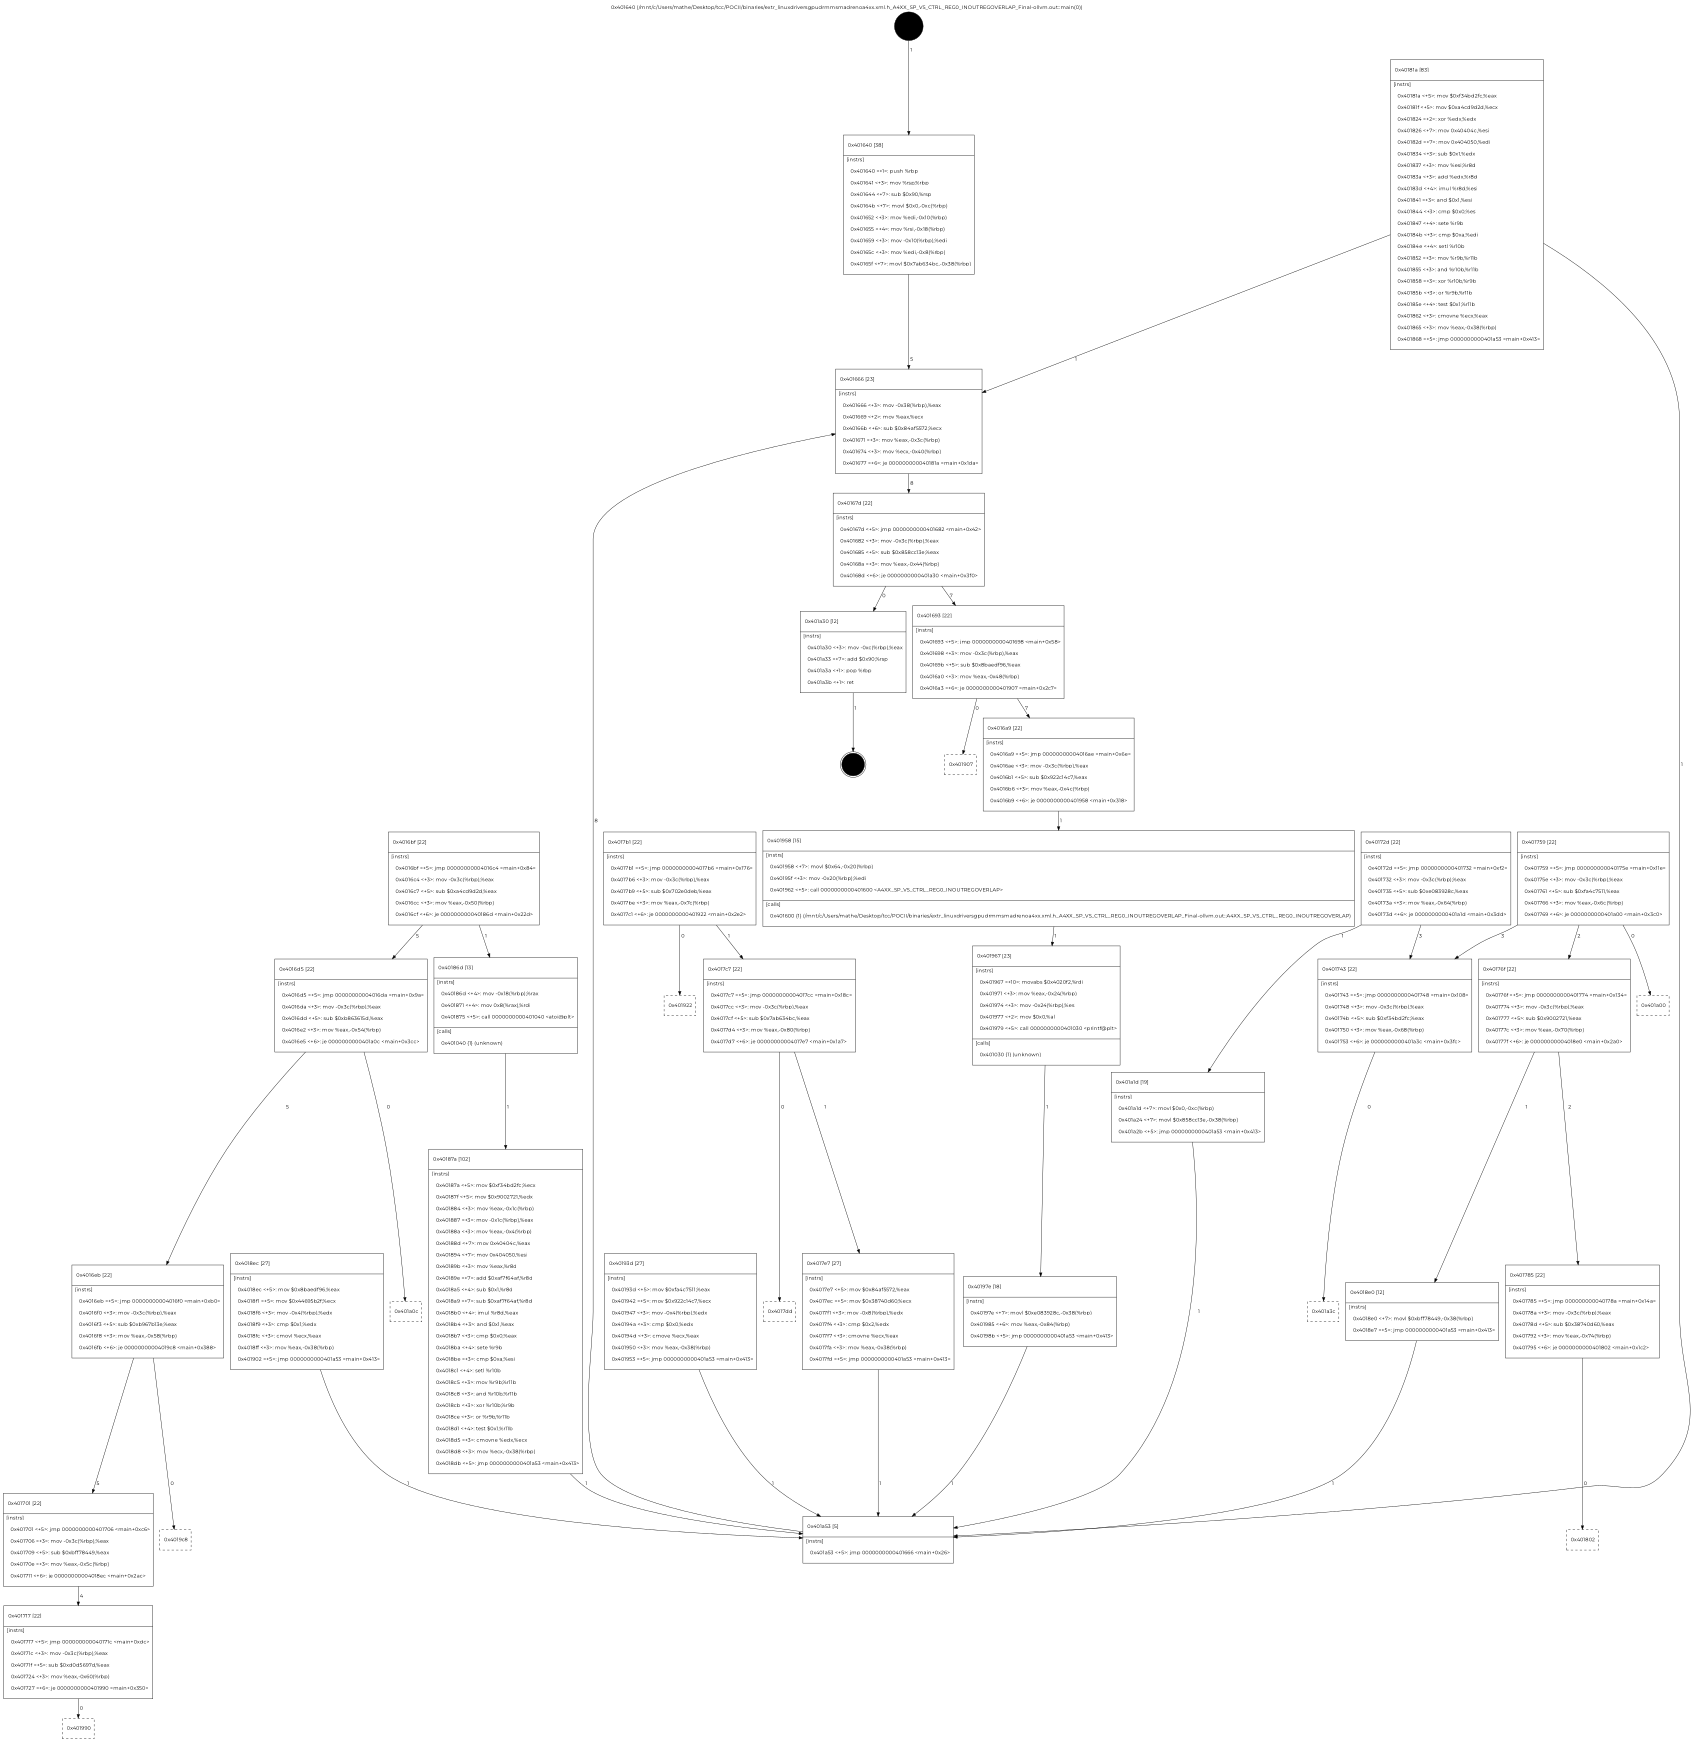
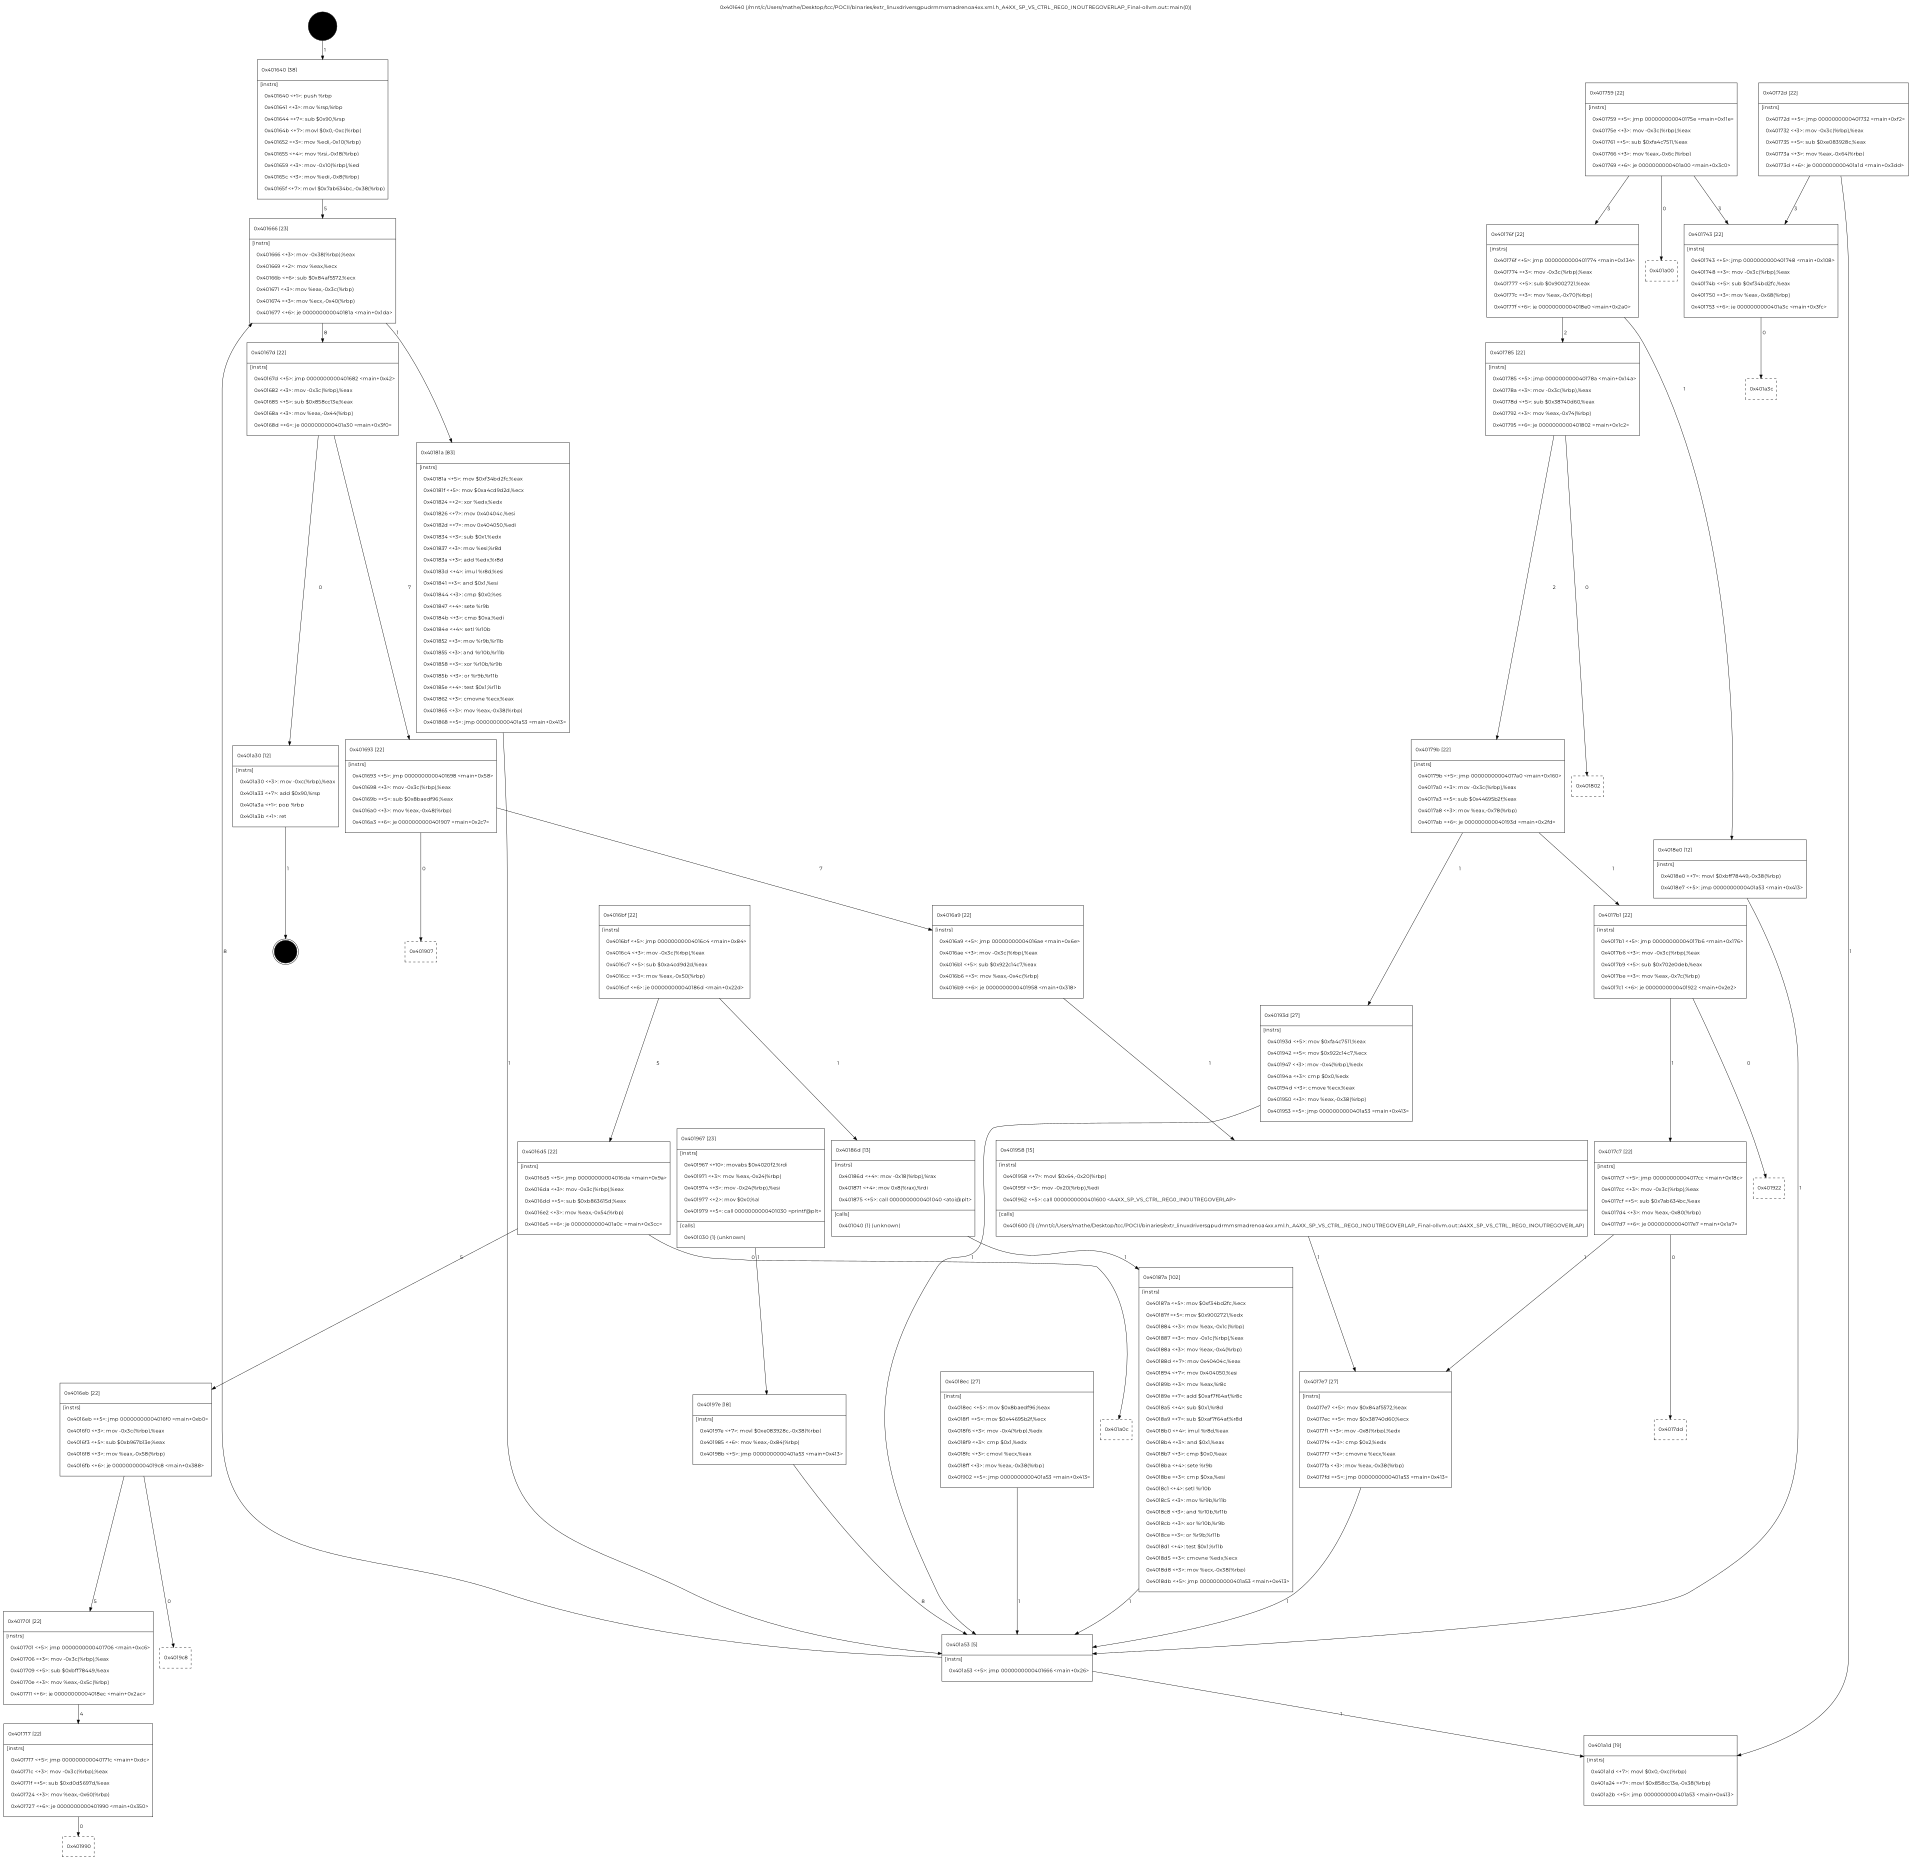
edge "0x40181a [83]" -> "0x401666 [23]": reversed
node "0x40179b [22]": added
edge "0x401958 [15]" -> "0x401967 [23]": now "0x401958 [15]" -> "0x4017e7 [27]"
edge "0x401759 [22]" -> "0x40176f [22]": label " 2" -> " 3"
edge "0x401a1d [19]" -> "0x401a53 [5]": reversed
edge "0x40197e [18]" -> "0x401a53 [5]": label " 1" -> " 8"
